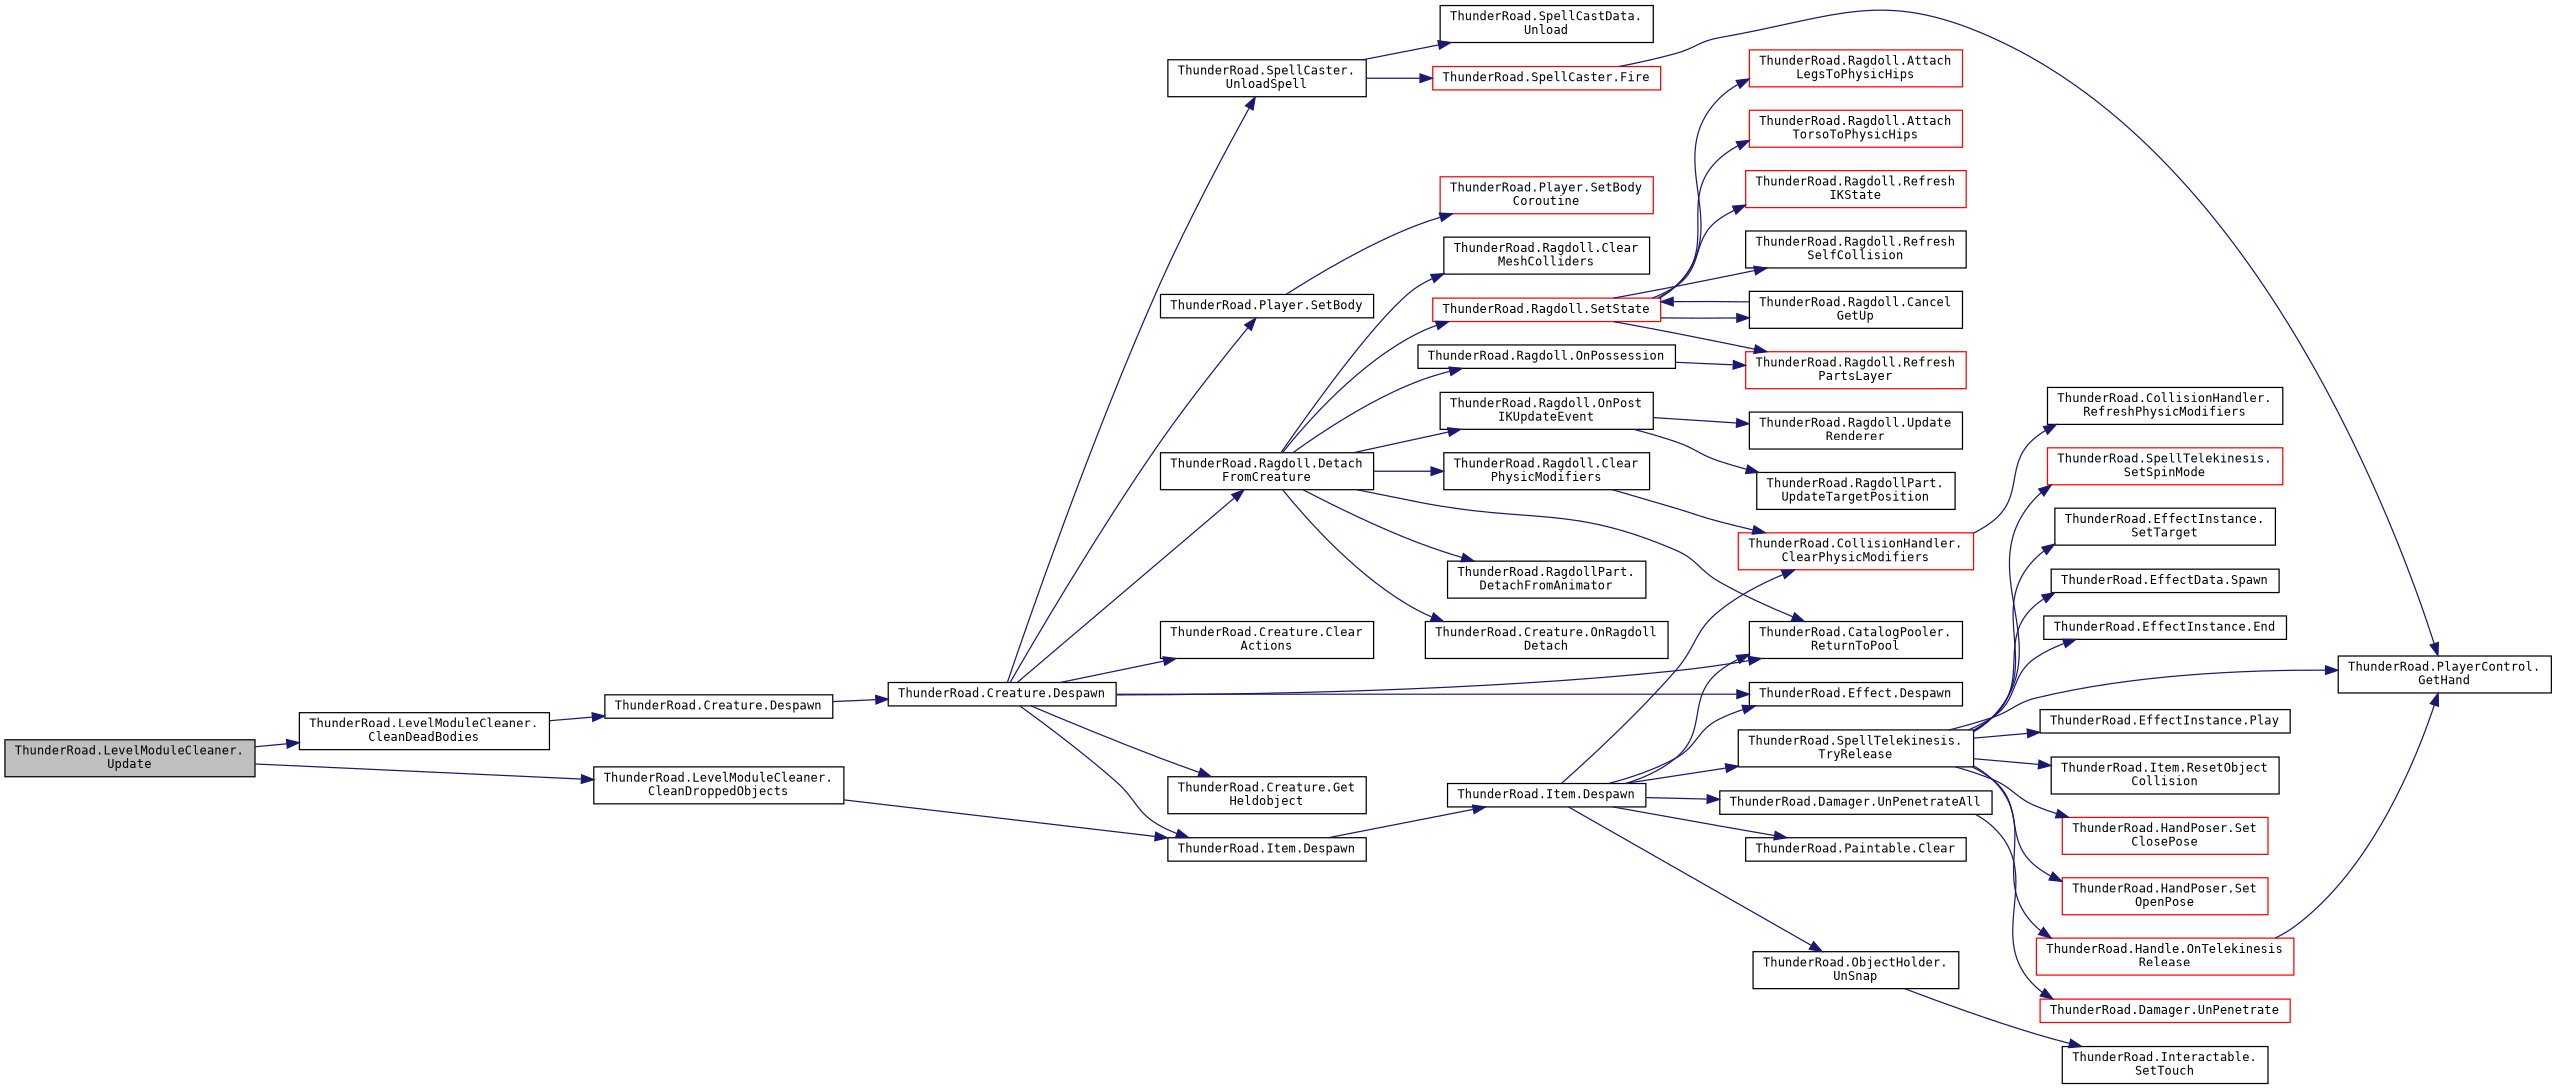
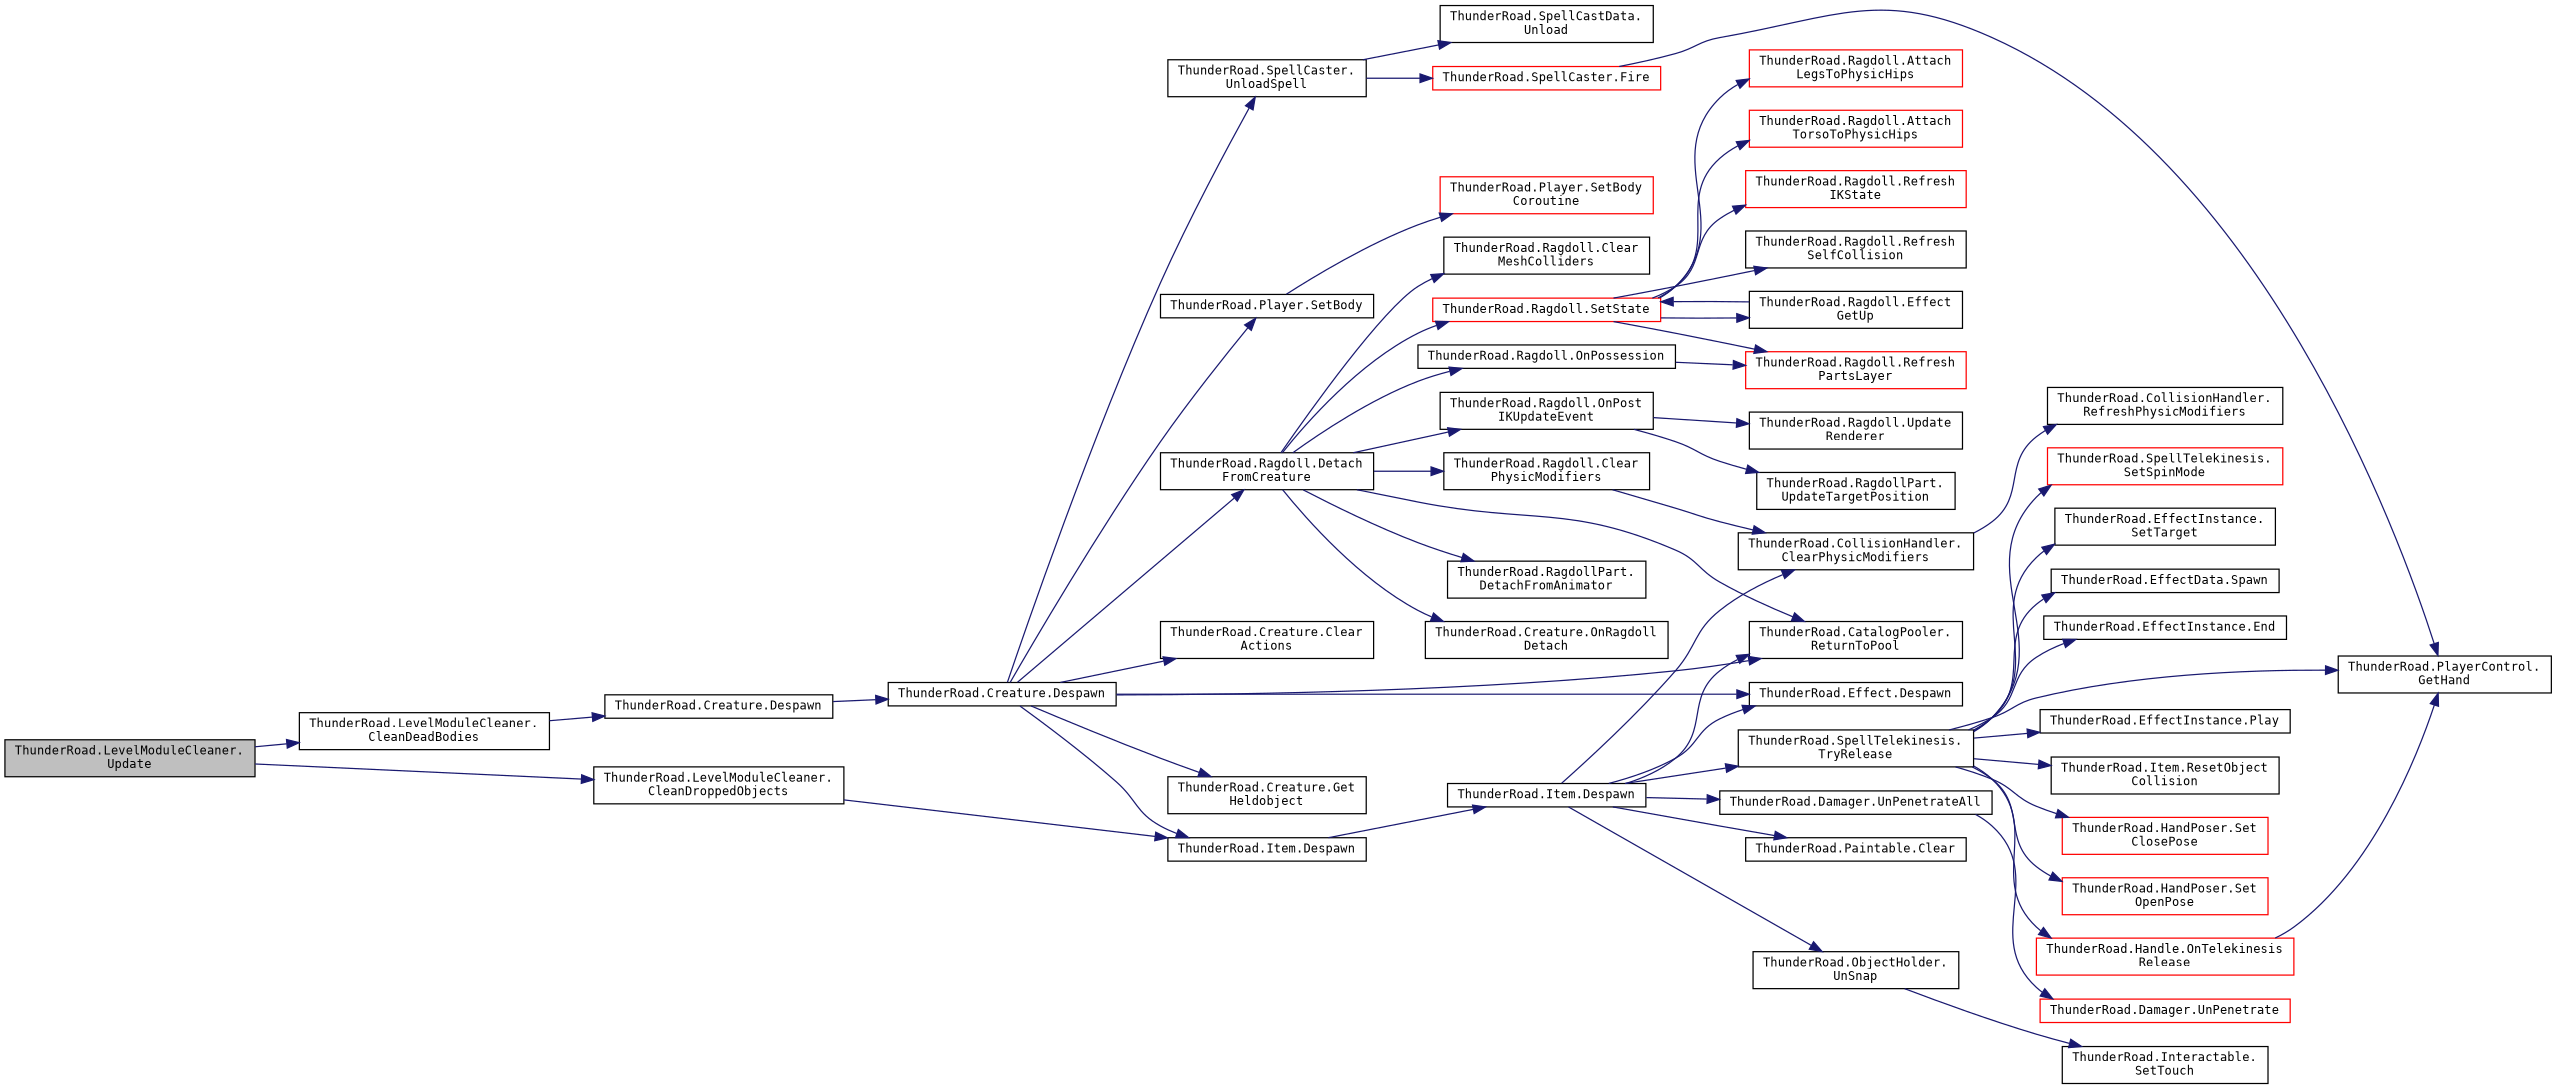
node "ThunderRoad.Ragdoll.Cancel GetUp": label "ThunderRoad.Ragdoll.Cancel GetUp" -> "ThunderRoad.Ragdoll.Effect GetUp"
node "ThunderRoad.CollisionHandler. ClearPhysicModifiers": color red -> black
